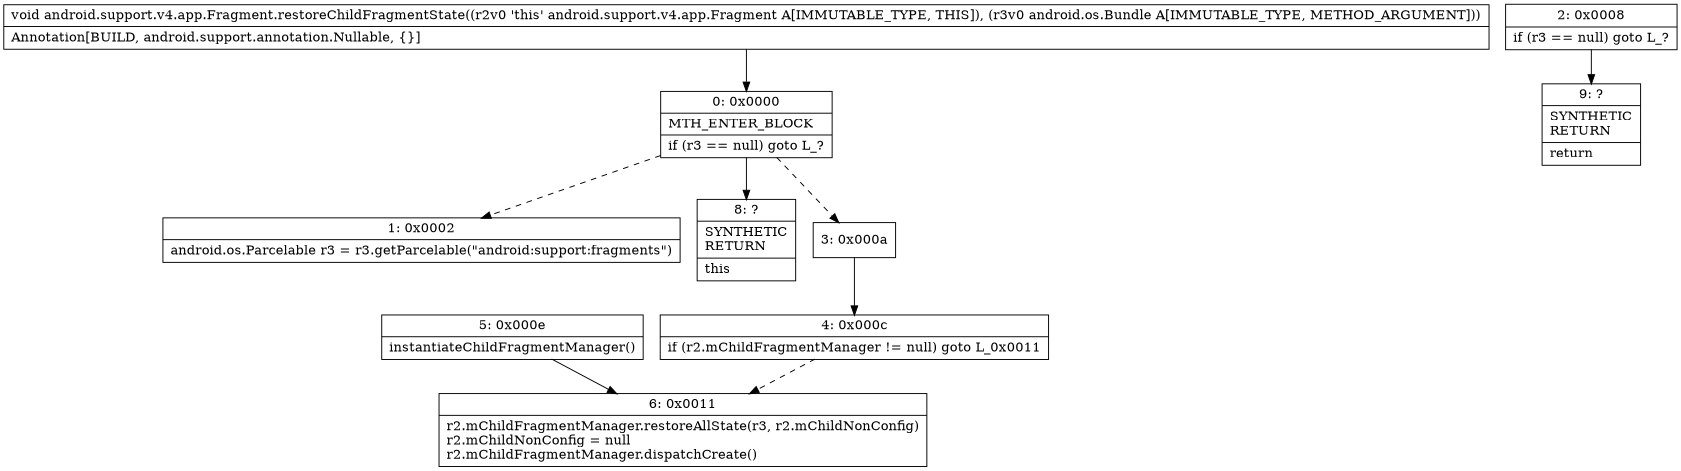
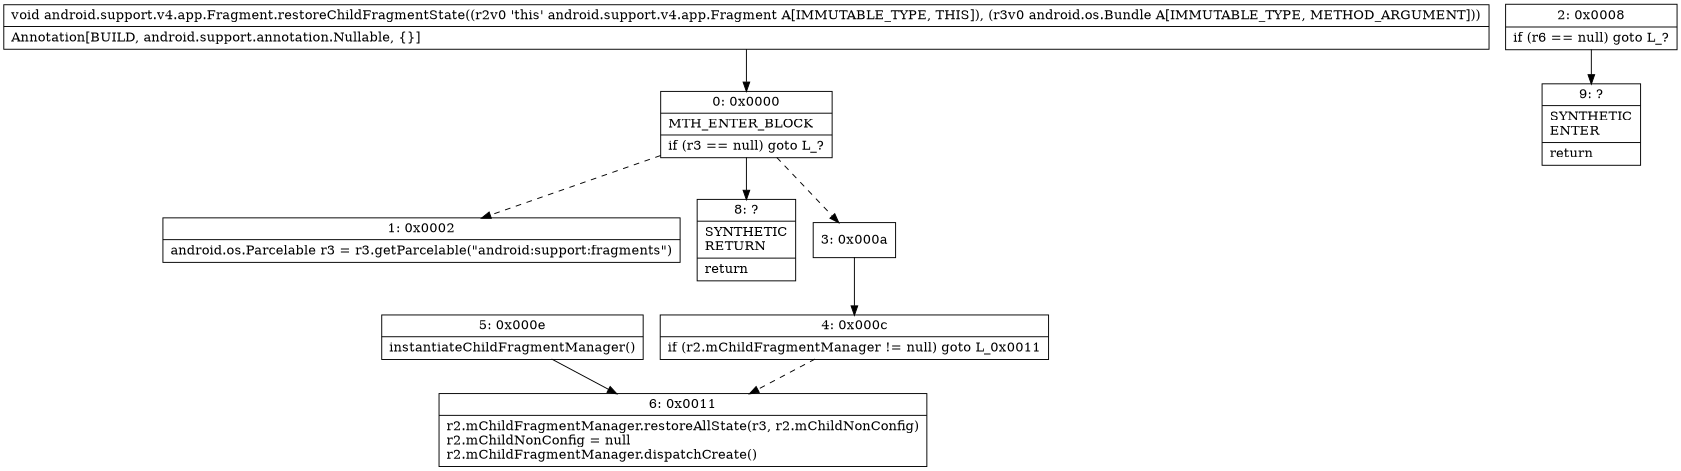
node "2: 0x0008": text "if (r3 == null) goto L_?" -> "if (r6 == null) goto L_?"
node "9: ?": text "RETURN" -> "ENTER"
node "8: ?": text "this" -> "return"
